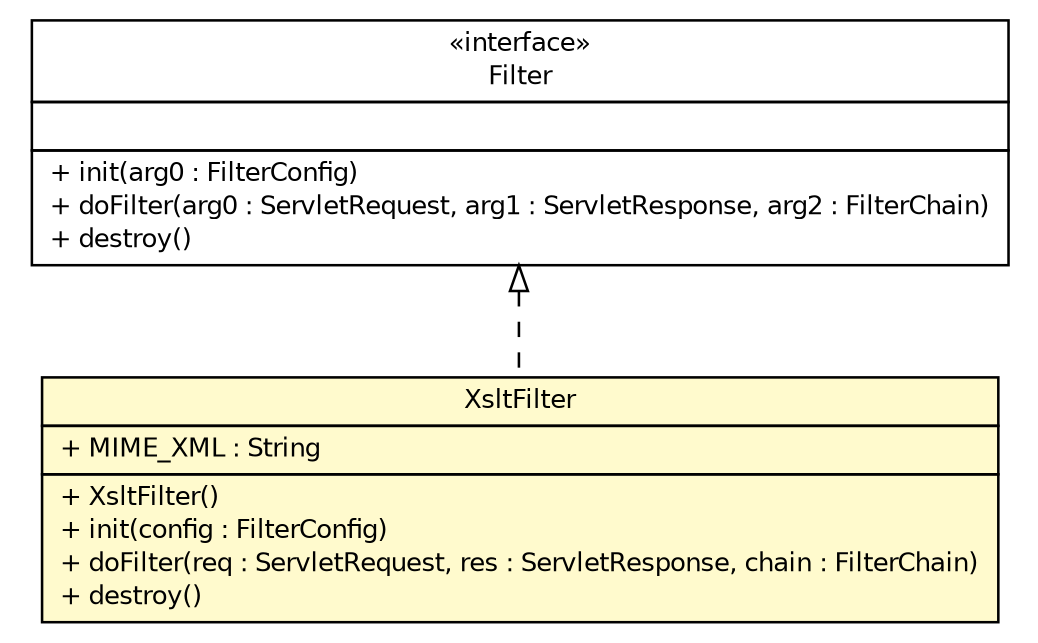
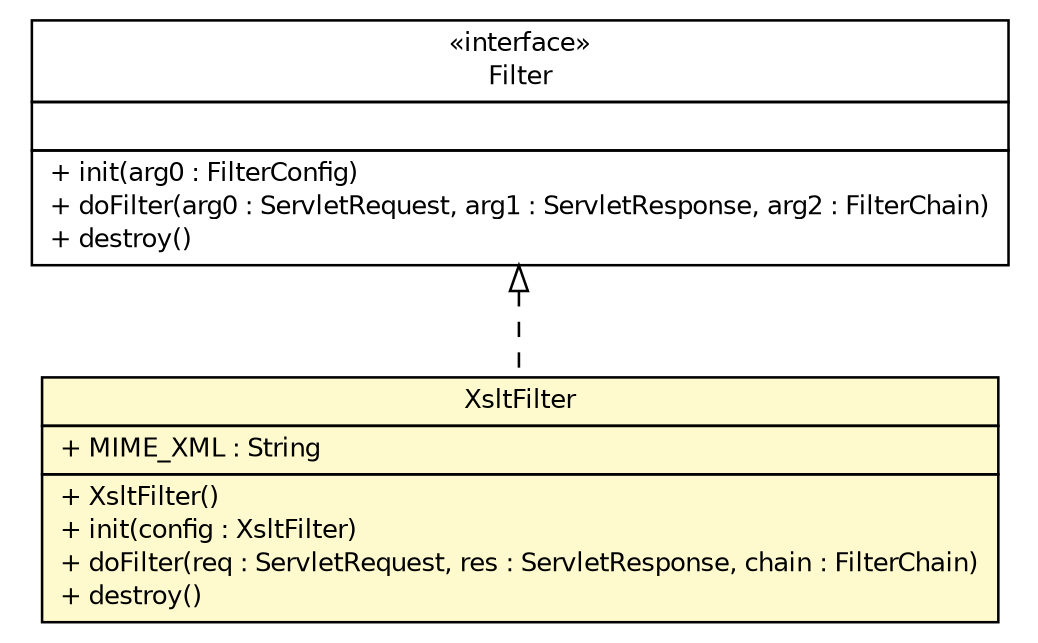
node "XsltFilter": text "+ init(config : FilterConfig)" -> "+ init(config : XsltFilter)"
